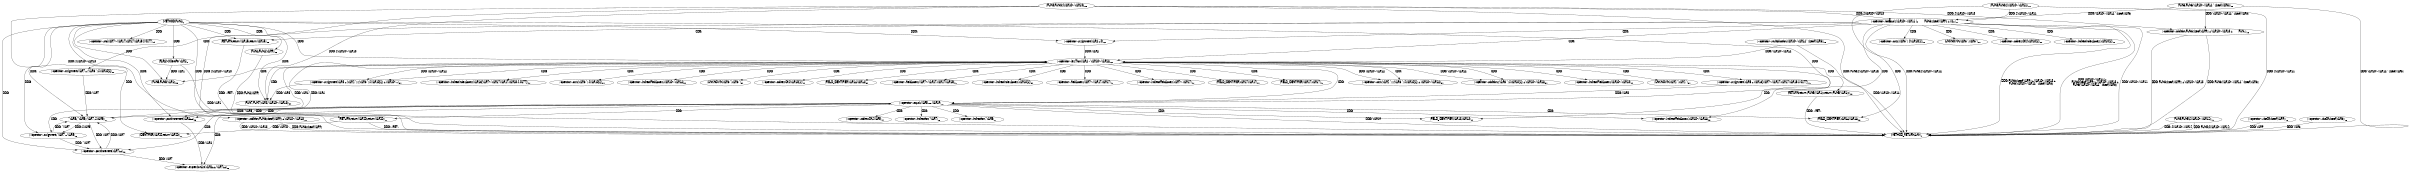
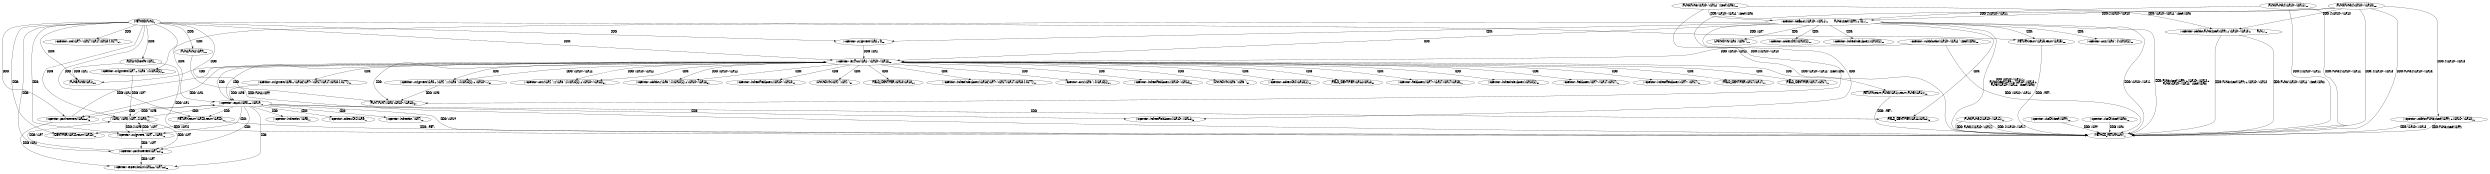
edge "(METHOD,FUN1)" -> "(RETURN,return VAR15;,return VAR15;)": label "DDG: " -> "DDG: VAR7"
edge "(<operator>.equals,VAR8 == VAR19)" -> "(FIELD_IDENTIFIER,VAR13,VAR13)": now "(<operator>.equals,VAR8 == VAR19)" -> "(<operator>.lessThan,VAR4 < VAR10->VAR14)"
